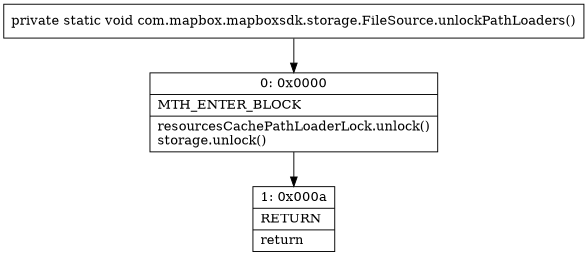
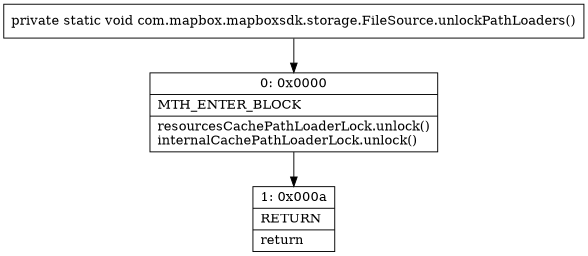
node "0: 0x0000": text "storage.unlock()" -> "internalCachePathLoaderLock.unlock()"
